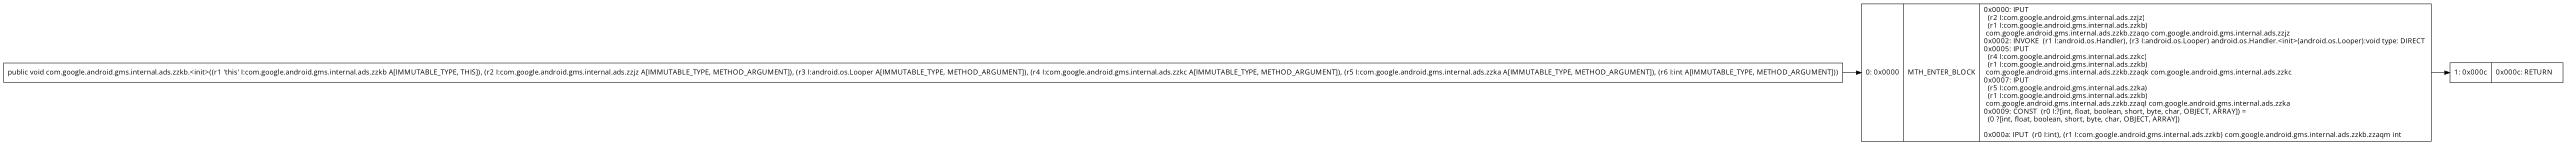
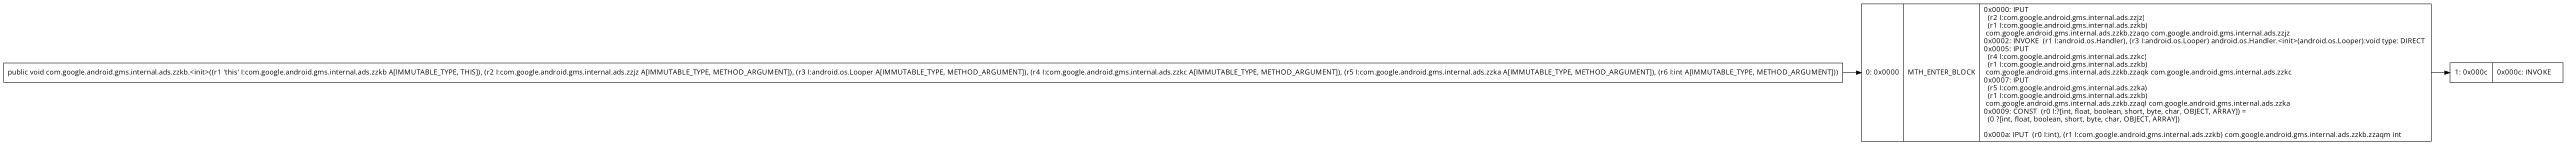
node "1: 0x000c": text "0x000c: RETURN" -> "0x000c: INVOKE"
